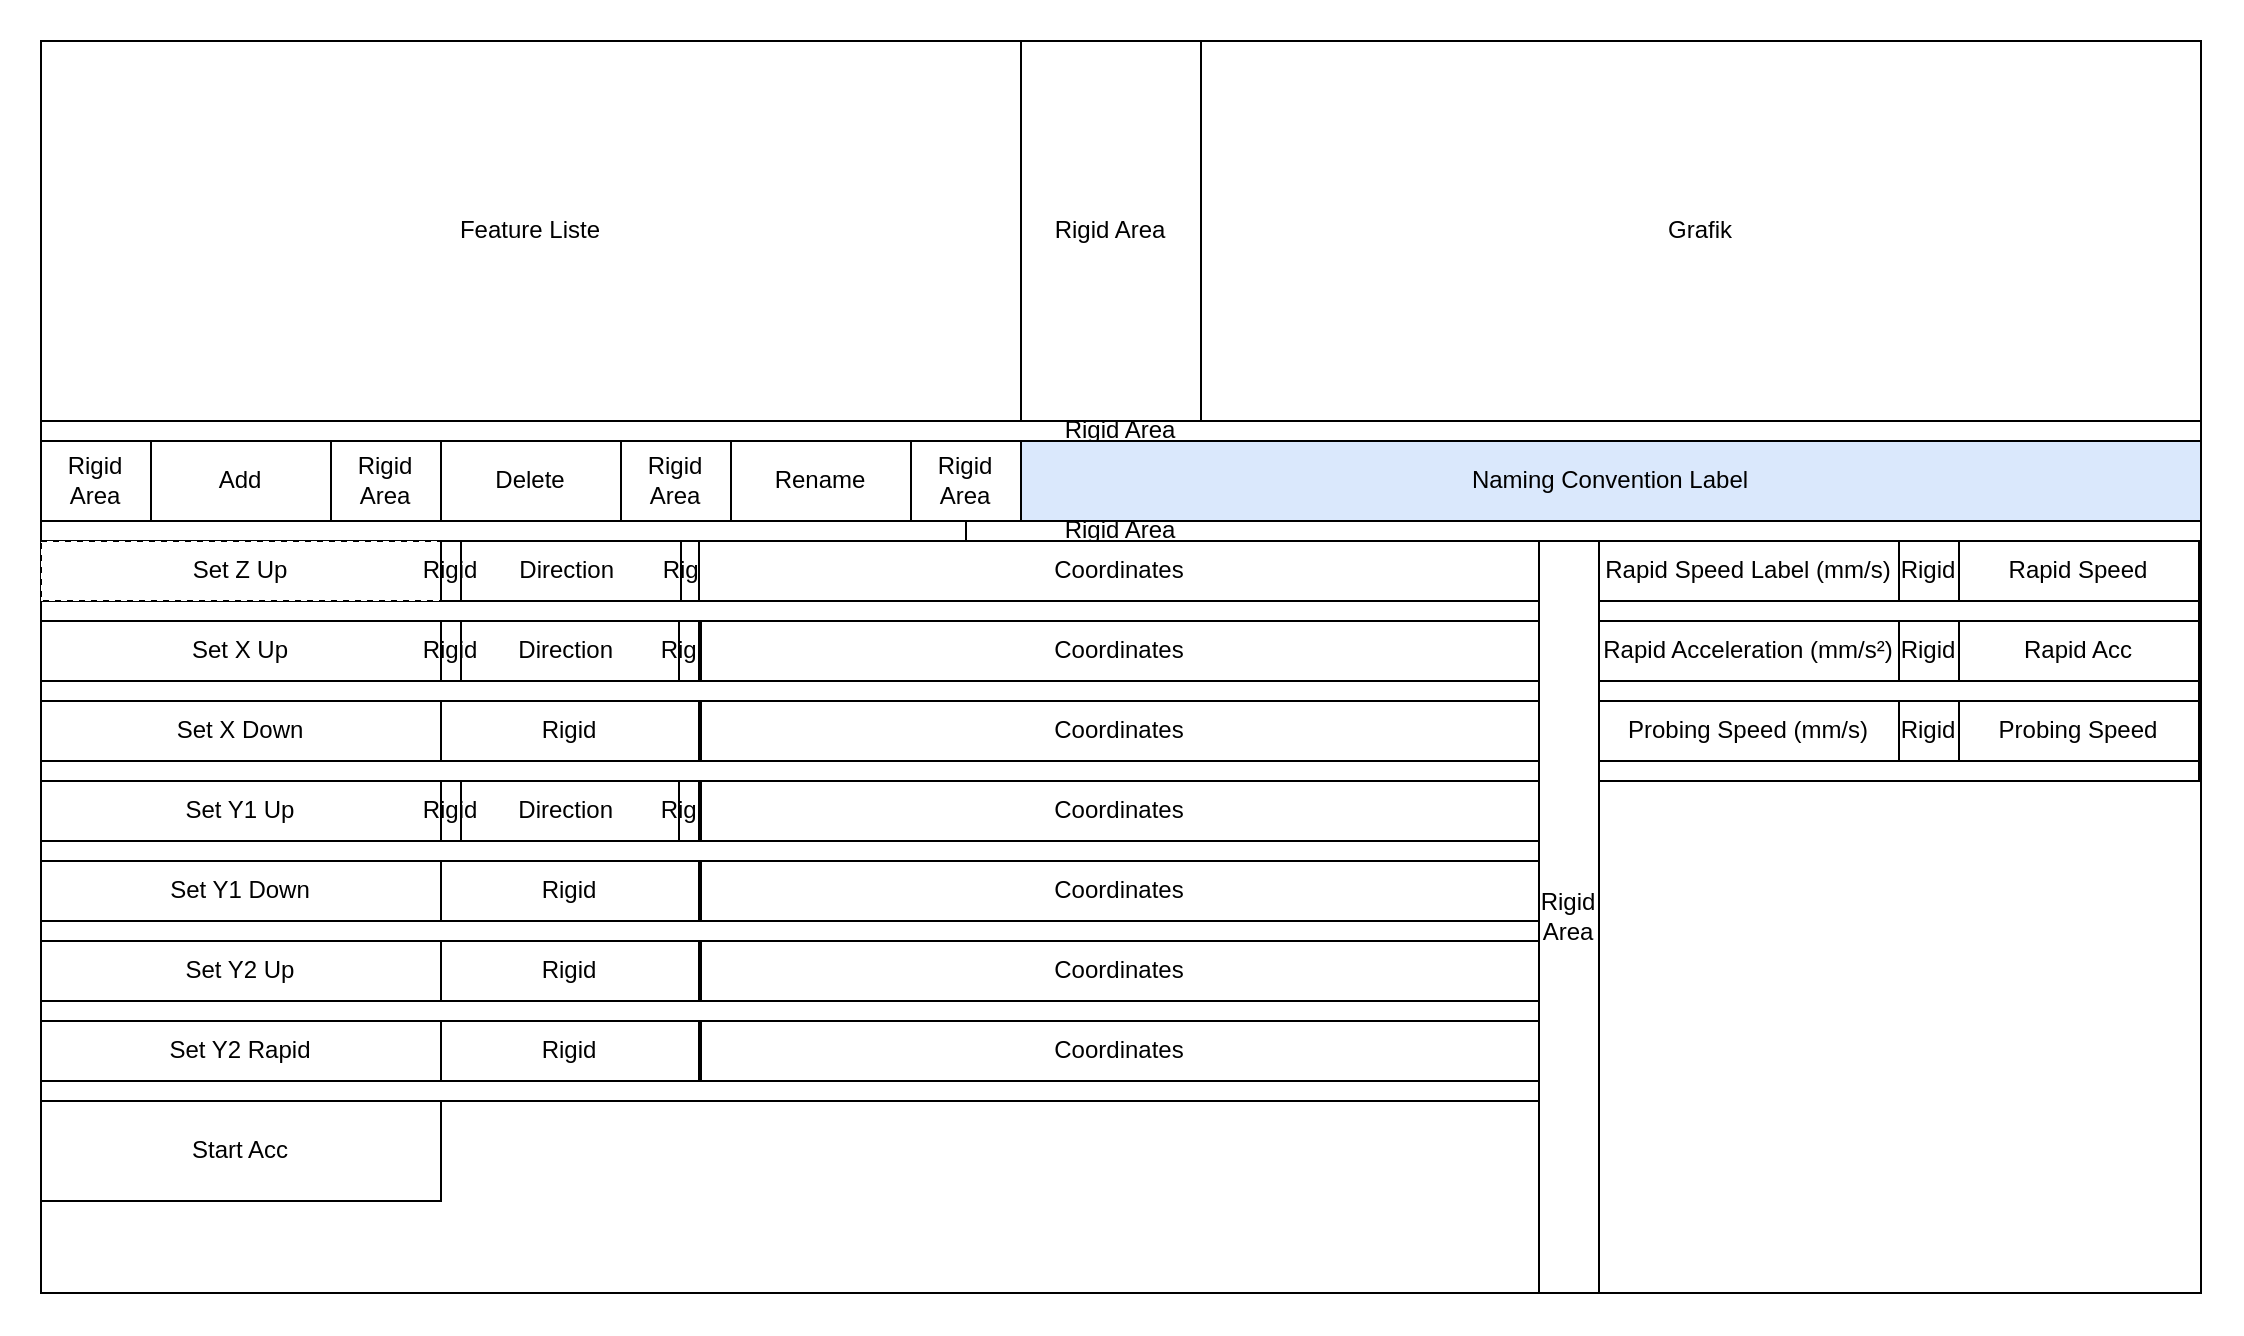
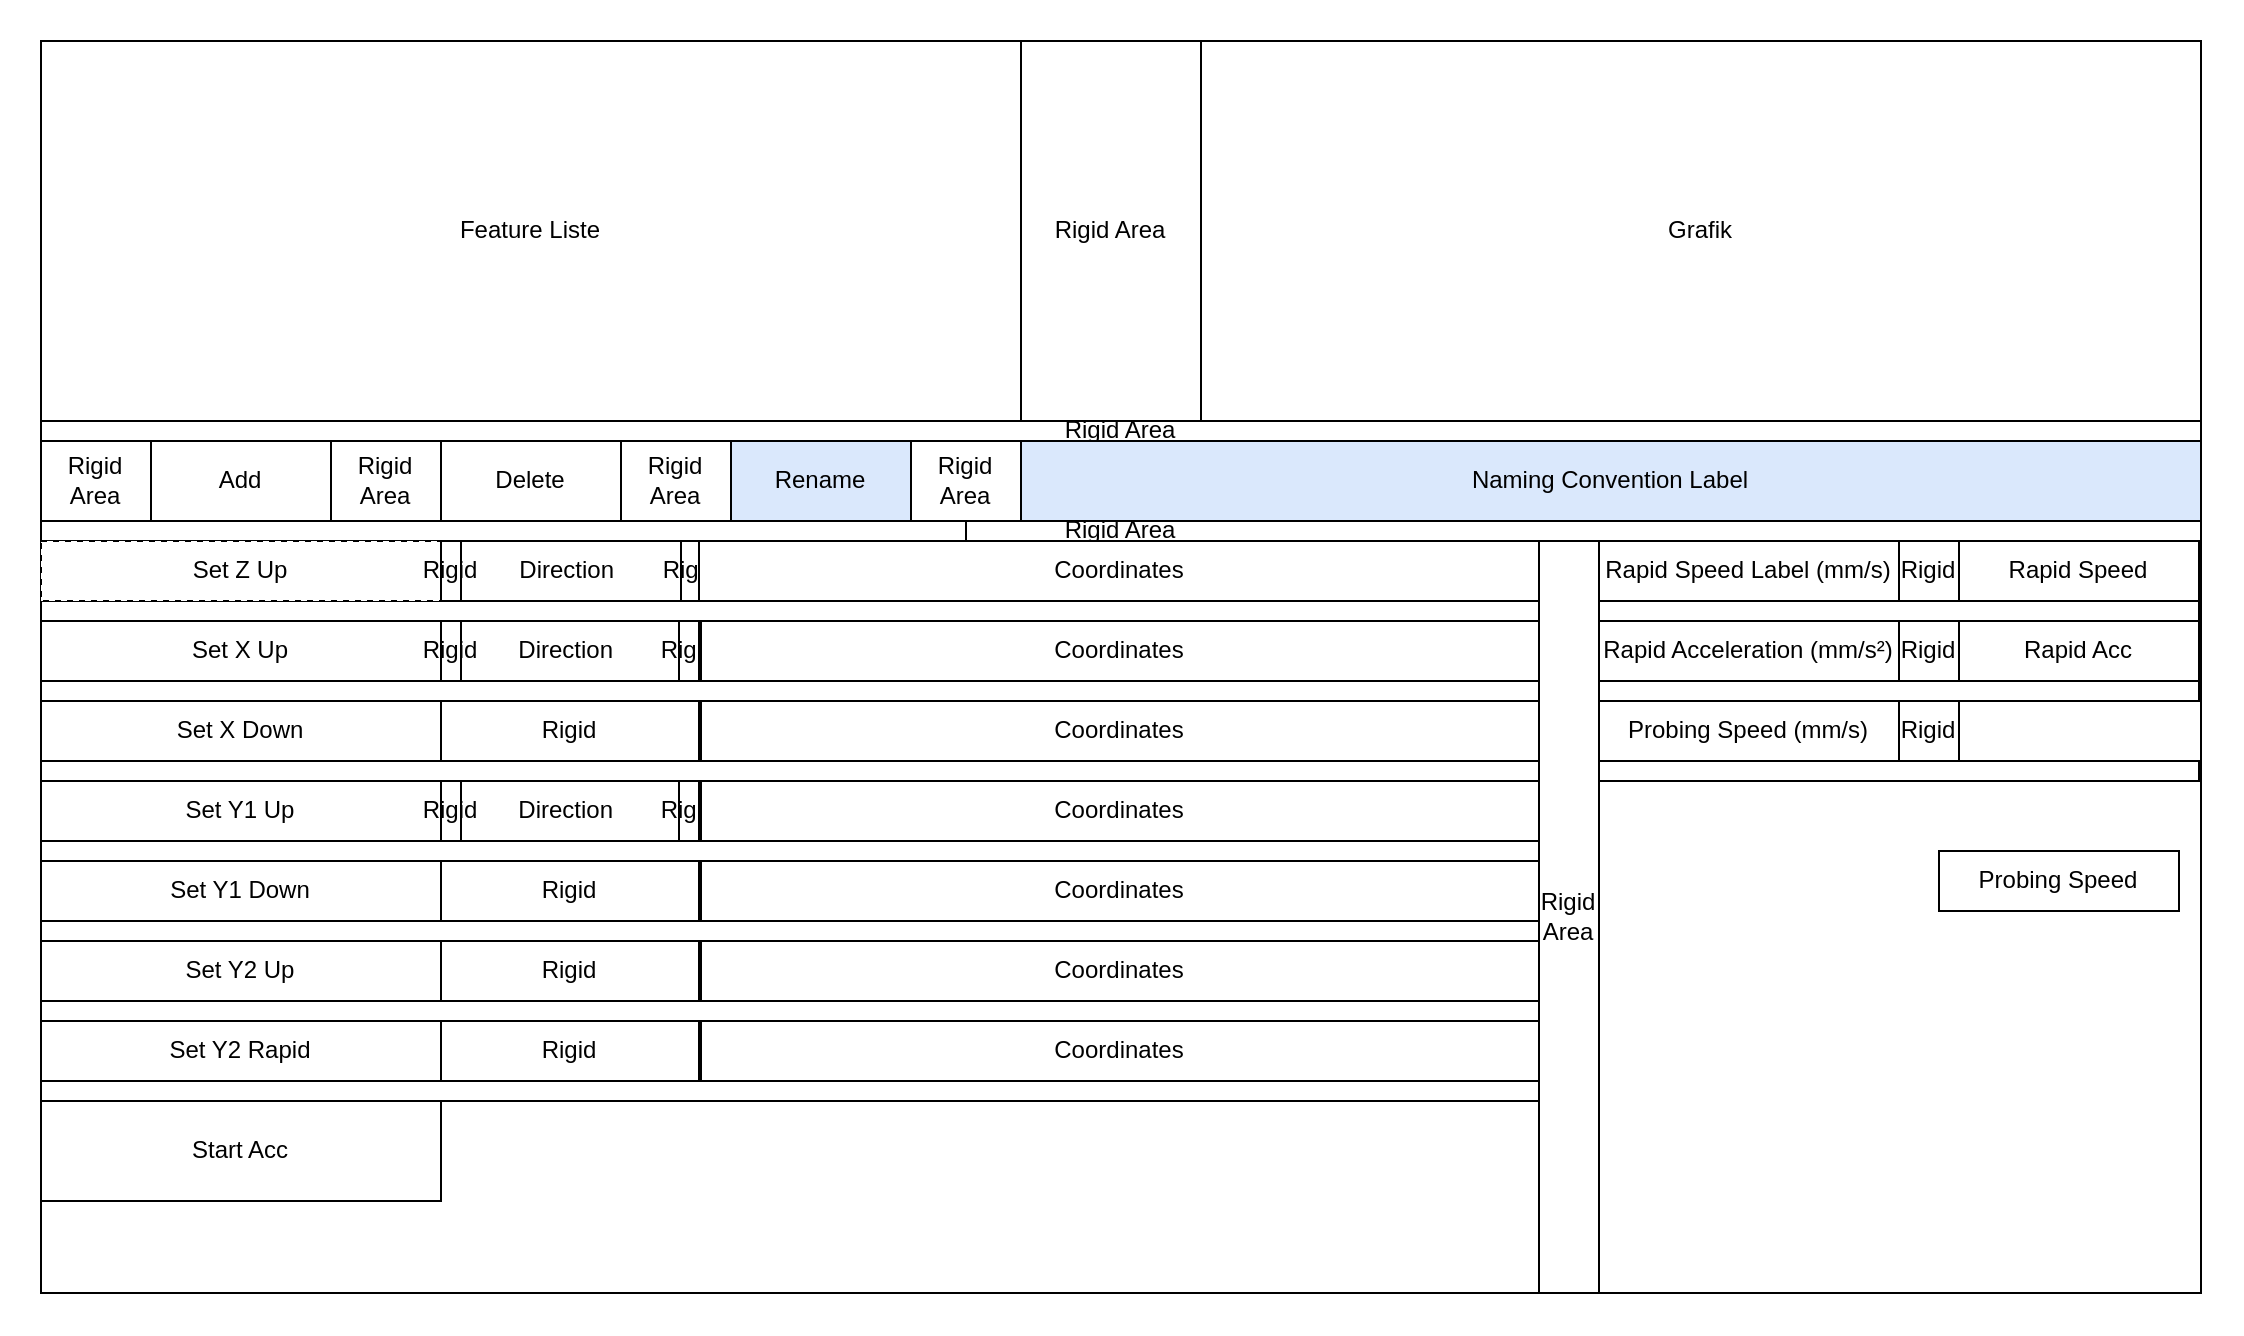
node "Rename": fillcolor #ffffff -> #dae8fc
node "Probing Speed": moved (2079, 731) -> (2059, 881)
